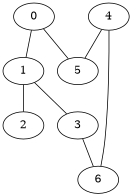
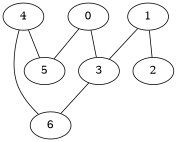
edge "0" -- "1": now "0" -- "3"
